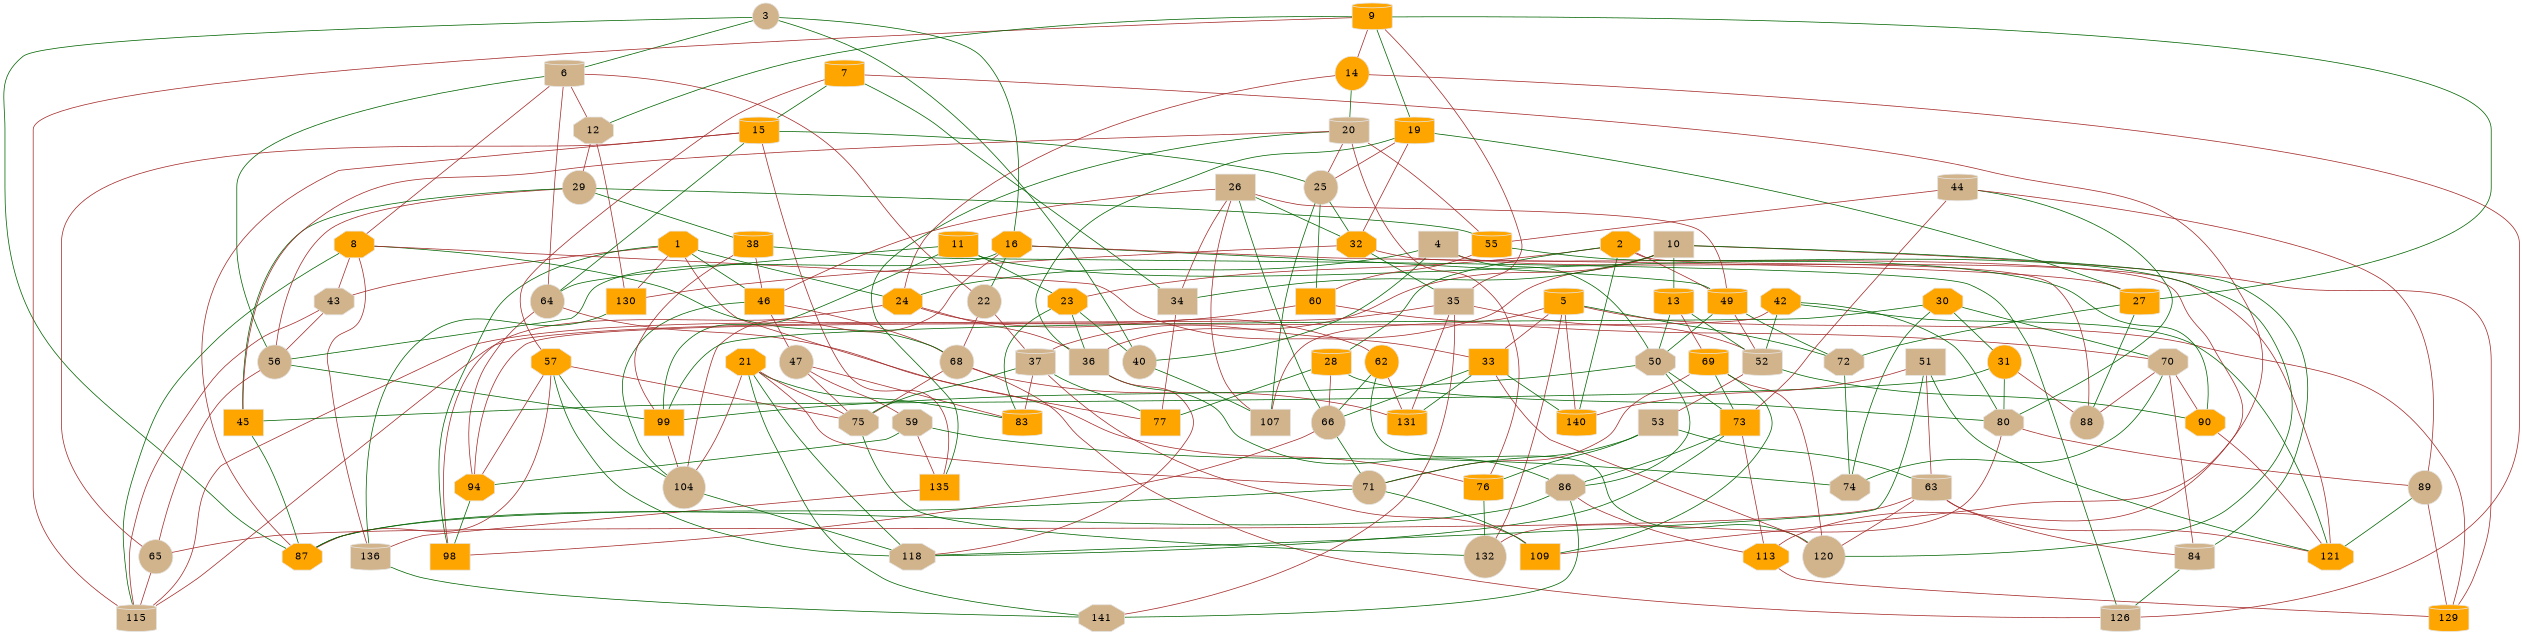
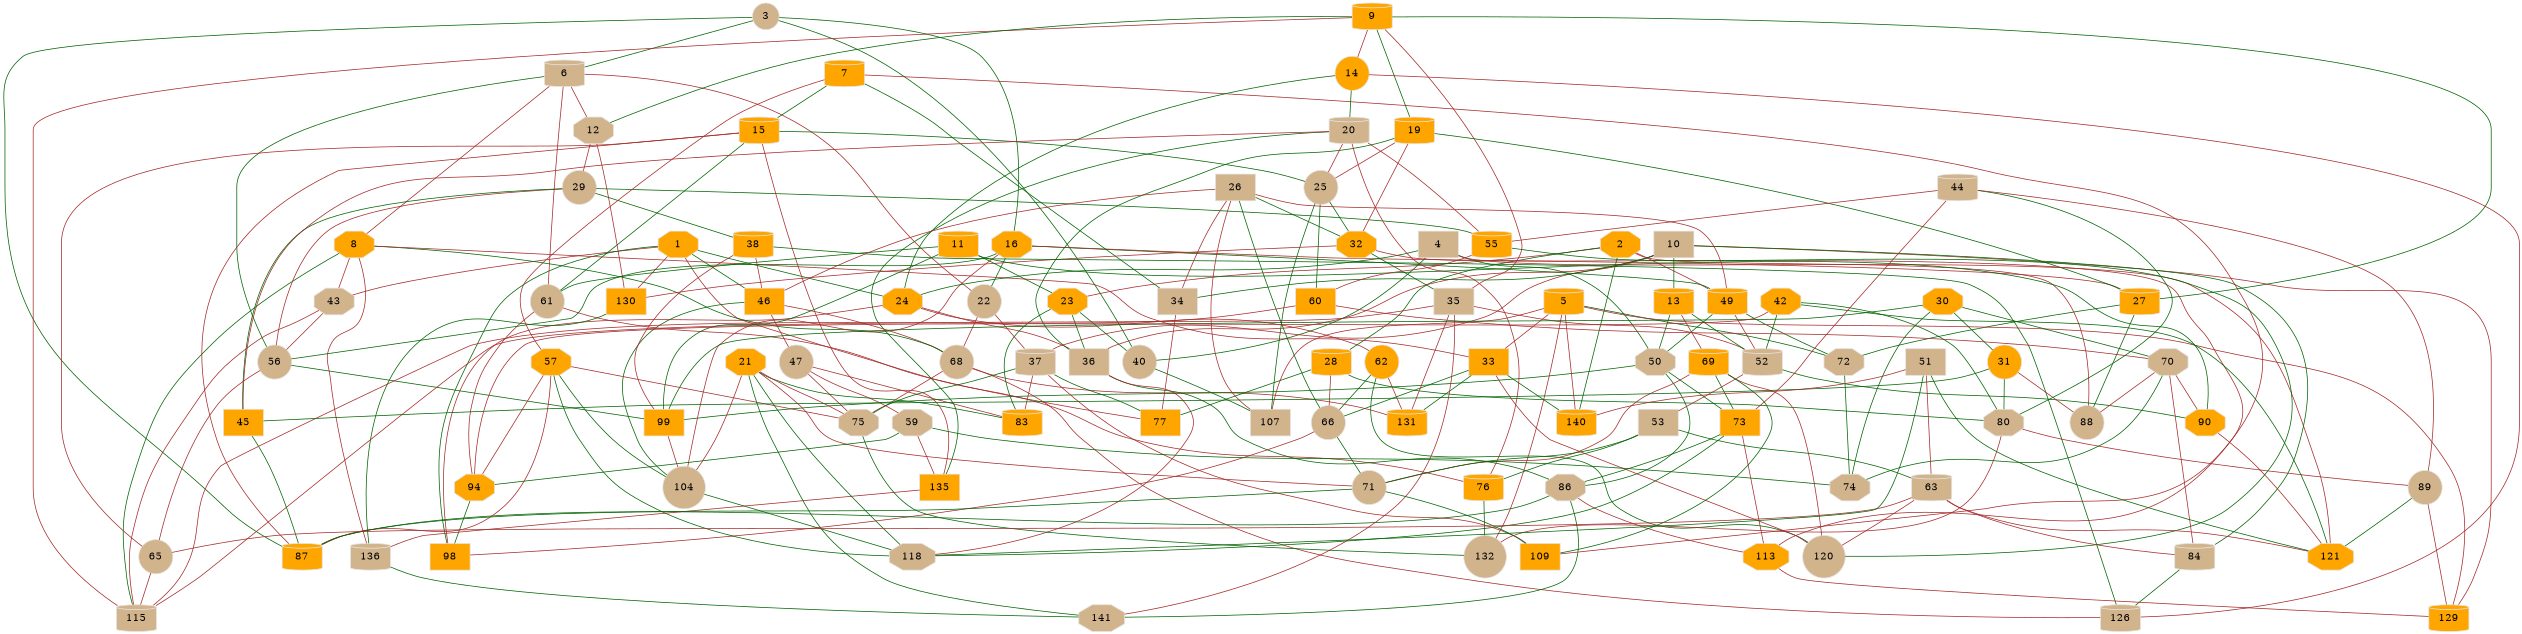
edge "14" -- "24": color brown -> darkgreen
node "64": label "64" -> "61"
node "87": shape octagon -> cylinder
